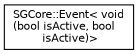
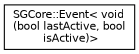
node "SGCore::Event< void (bool isActive, bool isActive)>": label "SGCore::Event< void (bool isActive, bool isActive)>" -> "SGCore::Event< void (bool lastActive, bool isActive)>"
